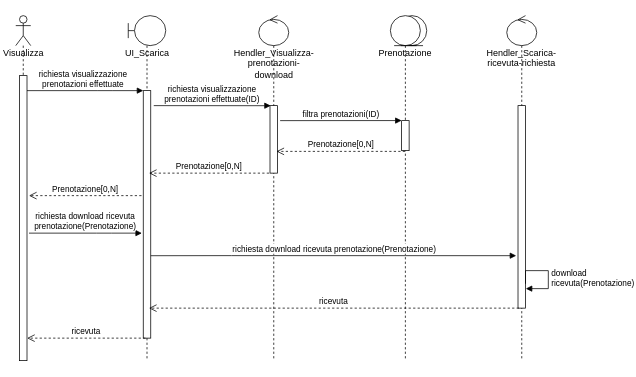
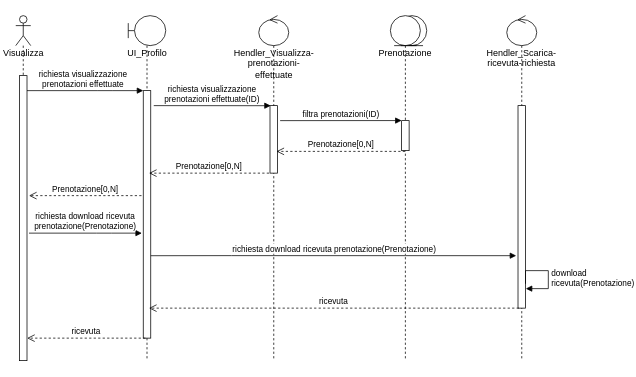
node "UI_Scarica": label "UI_Scarica" -> "UI_Profilo"
node "Hendler_Visualizza-prenotazioni-download": label "Hendler_Visualizza-prenotazioni-download" -> "Hendler_Visualizza-prenotazioni-effettuate"
